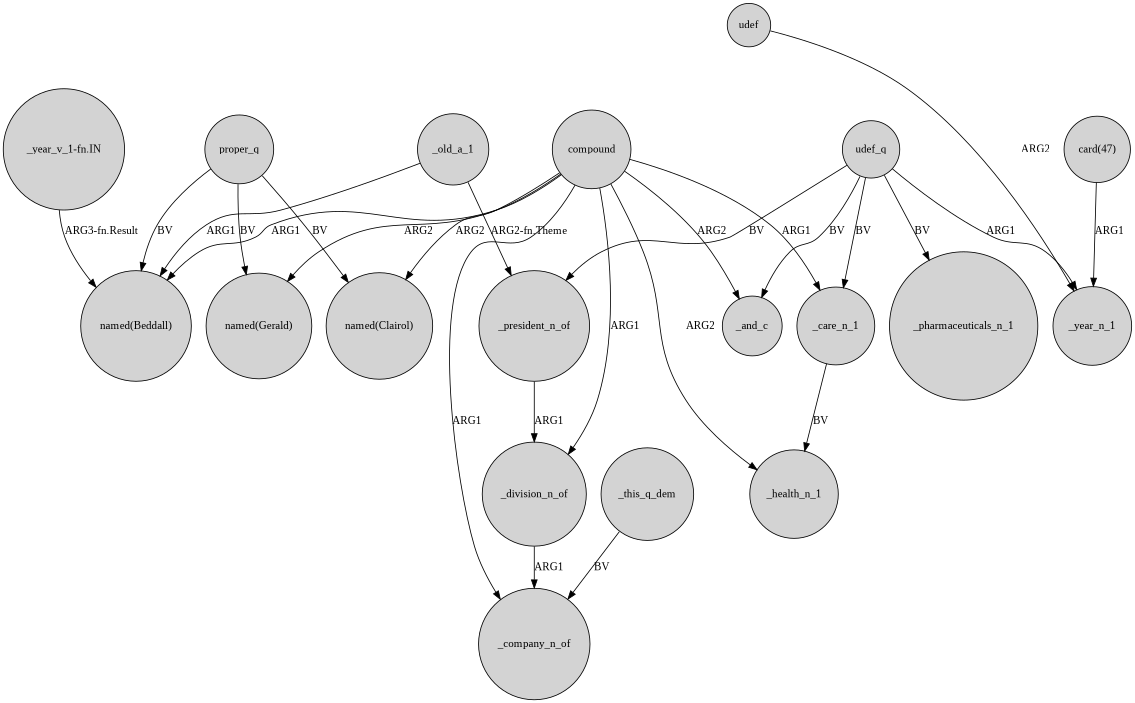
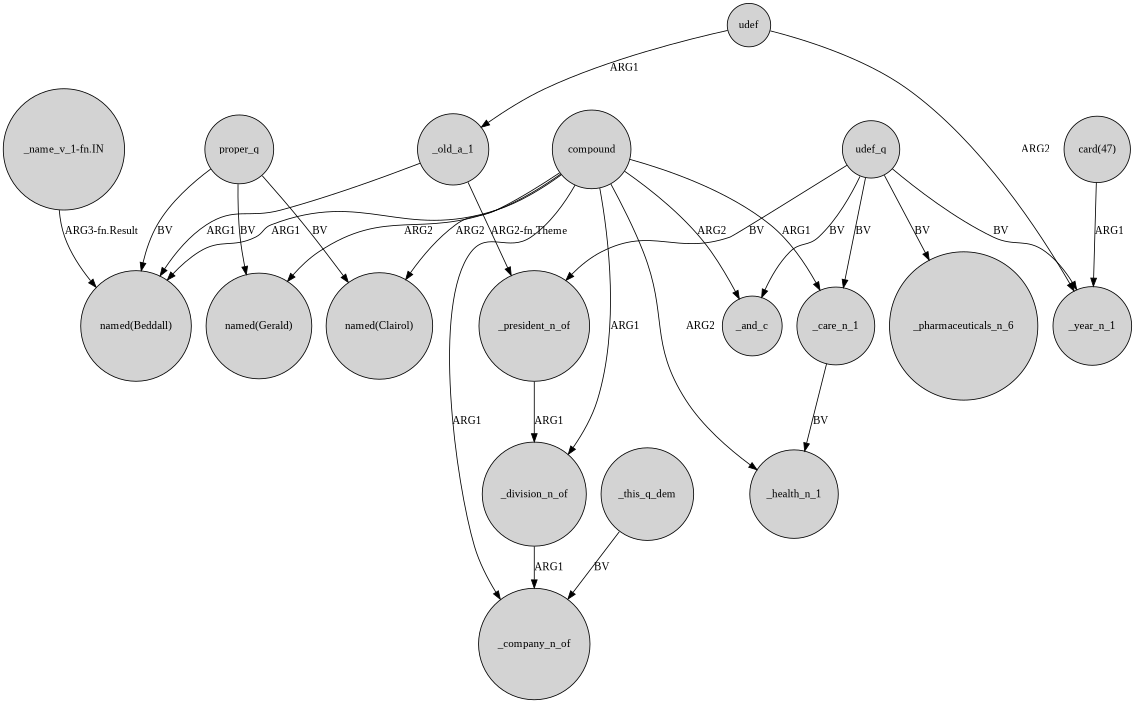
edge "udef" -> "_old_a_1": added, label "ARG1"
node "_year_v_1-fn.IN": label "_year_v_1-fn.IN" -> "_name_v_1-fn.IN"
edge "udef_q" -> "_year_n_1": label "ARG1" -> "BV"
node "_pharmaceuticals_n_1": label "_pharmaceuticals_n_1" -> "_pharmaceuticals_n_6"
